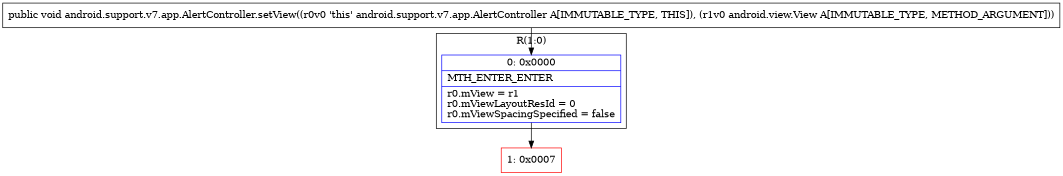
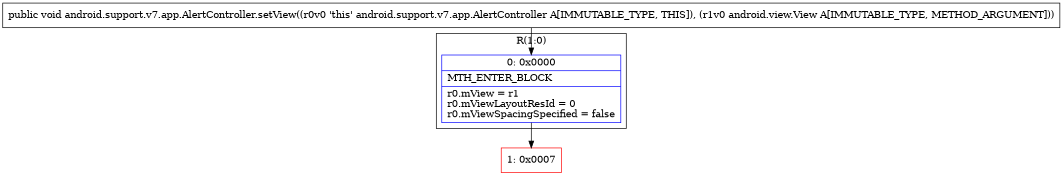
node "0: 0x0000": text "MTH_ENTER_ENTER" -> "MTH_ENTER_BLOCK"
